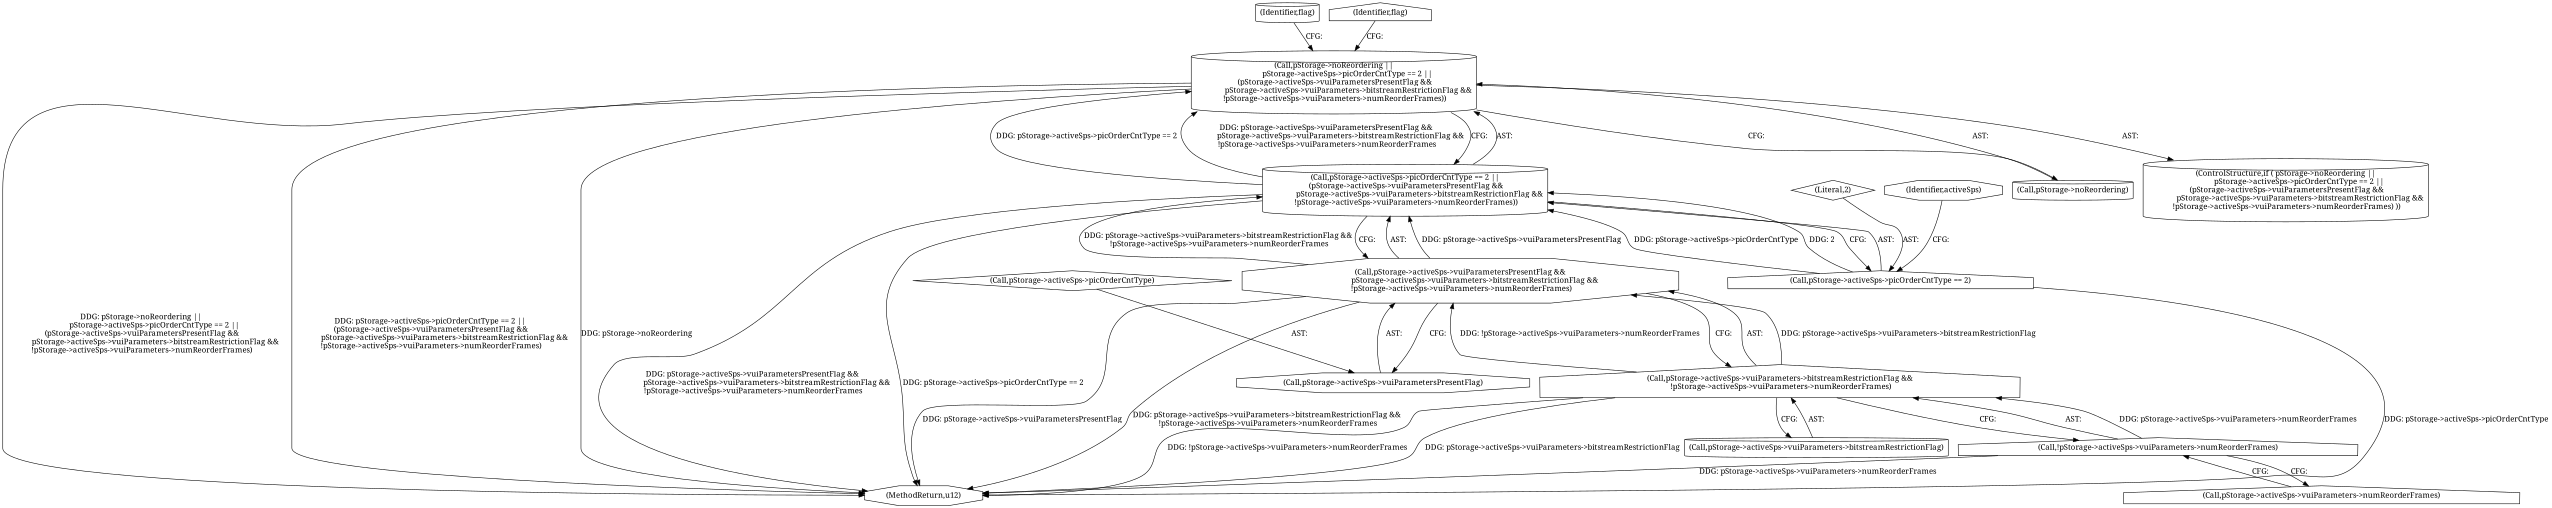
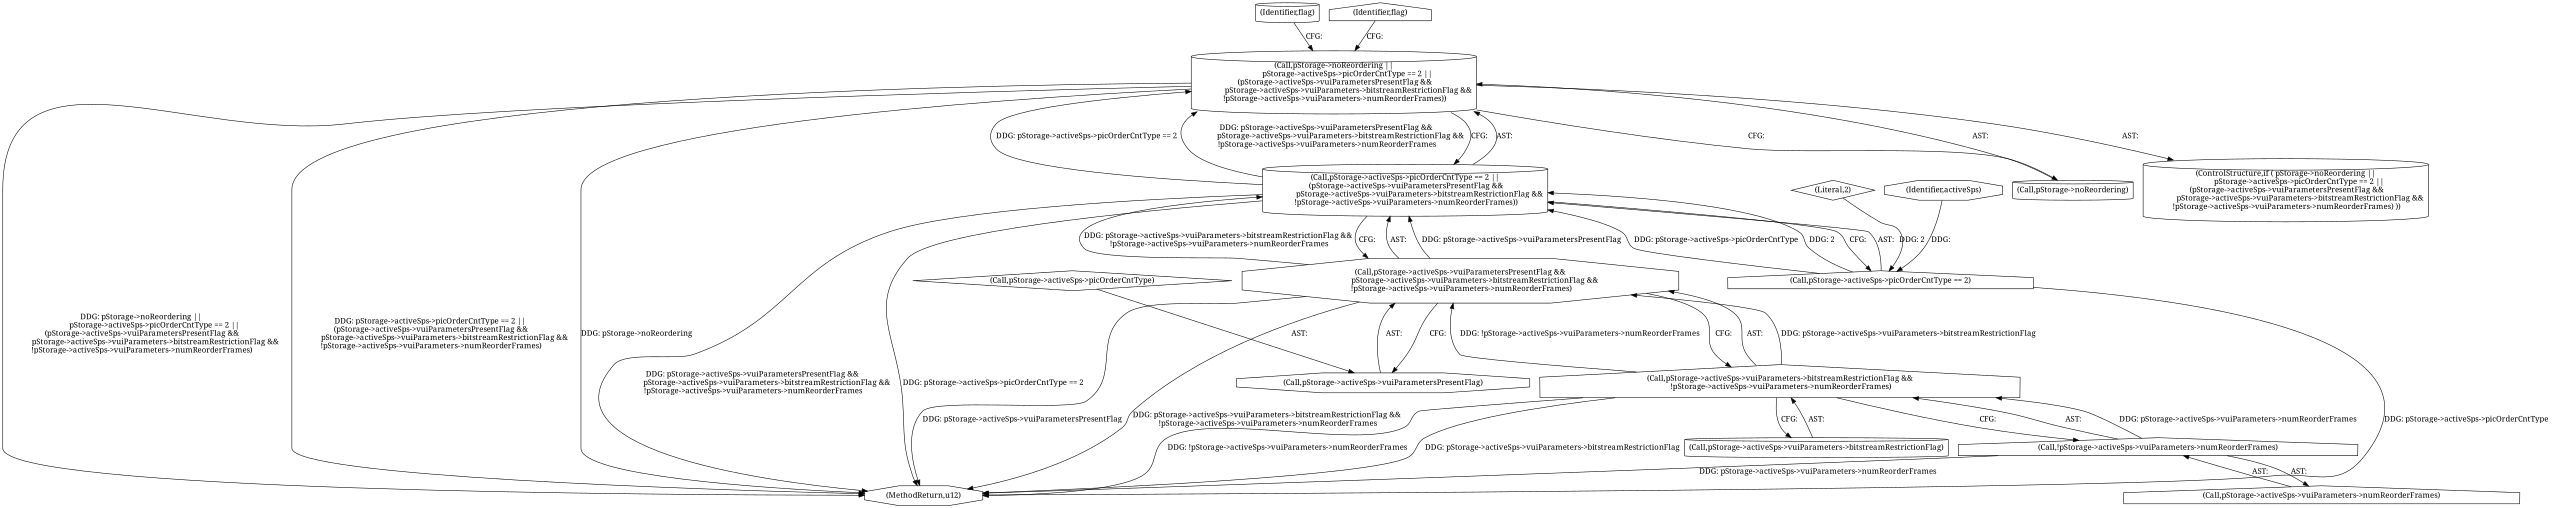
edge "(Literal,2)" -> "(Call,pStorage->activeSps->picOrderCntType == 2)": label "AST: " -> "DDG: 2"
edge "(Identifier,activeSps)" -> "(Call,pStorage->activeSps->picOrderCntType == 2)": label "CFG: " -> "DDG: "
edge "(Call,pStorage->activeSps->vuiParameters->numReorderFrames)" -> "(Call,!pStorage->activeSps->vuiParameters->numReorderFrames)": label "CFG: " -> "AST: "
edge "(Call,!pStorage->activeSps->vuiParameters->numReorderFrames)" -> "(Call,pStorage->activeSps->vuiParameters->numReorderFrames)": label "CFG: " -> "AST: "
